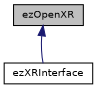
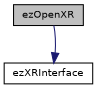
edge "ezXRInterface" -> "ezOpenXR": reversed
